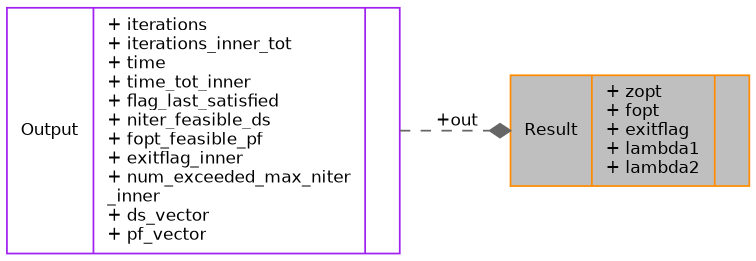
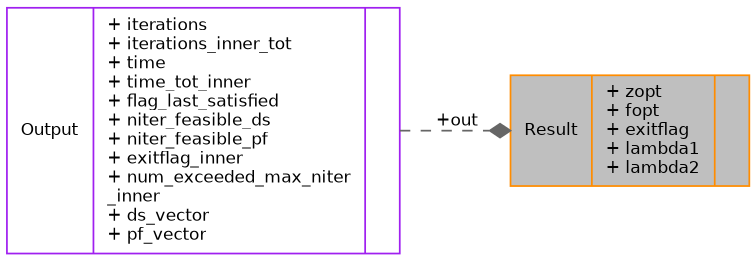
node "Output": text "+ fopt_feasible_pf" -> "+ niter_feasible_pf"
